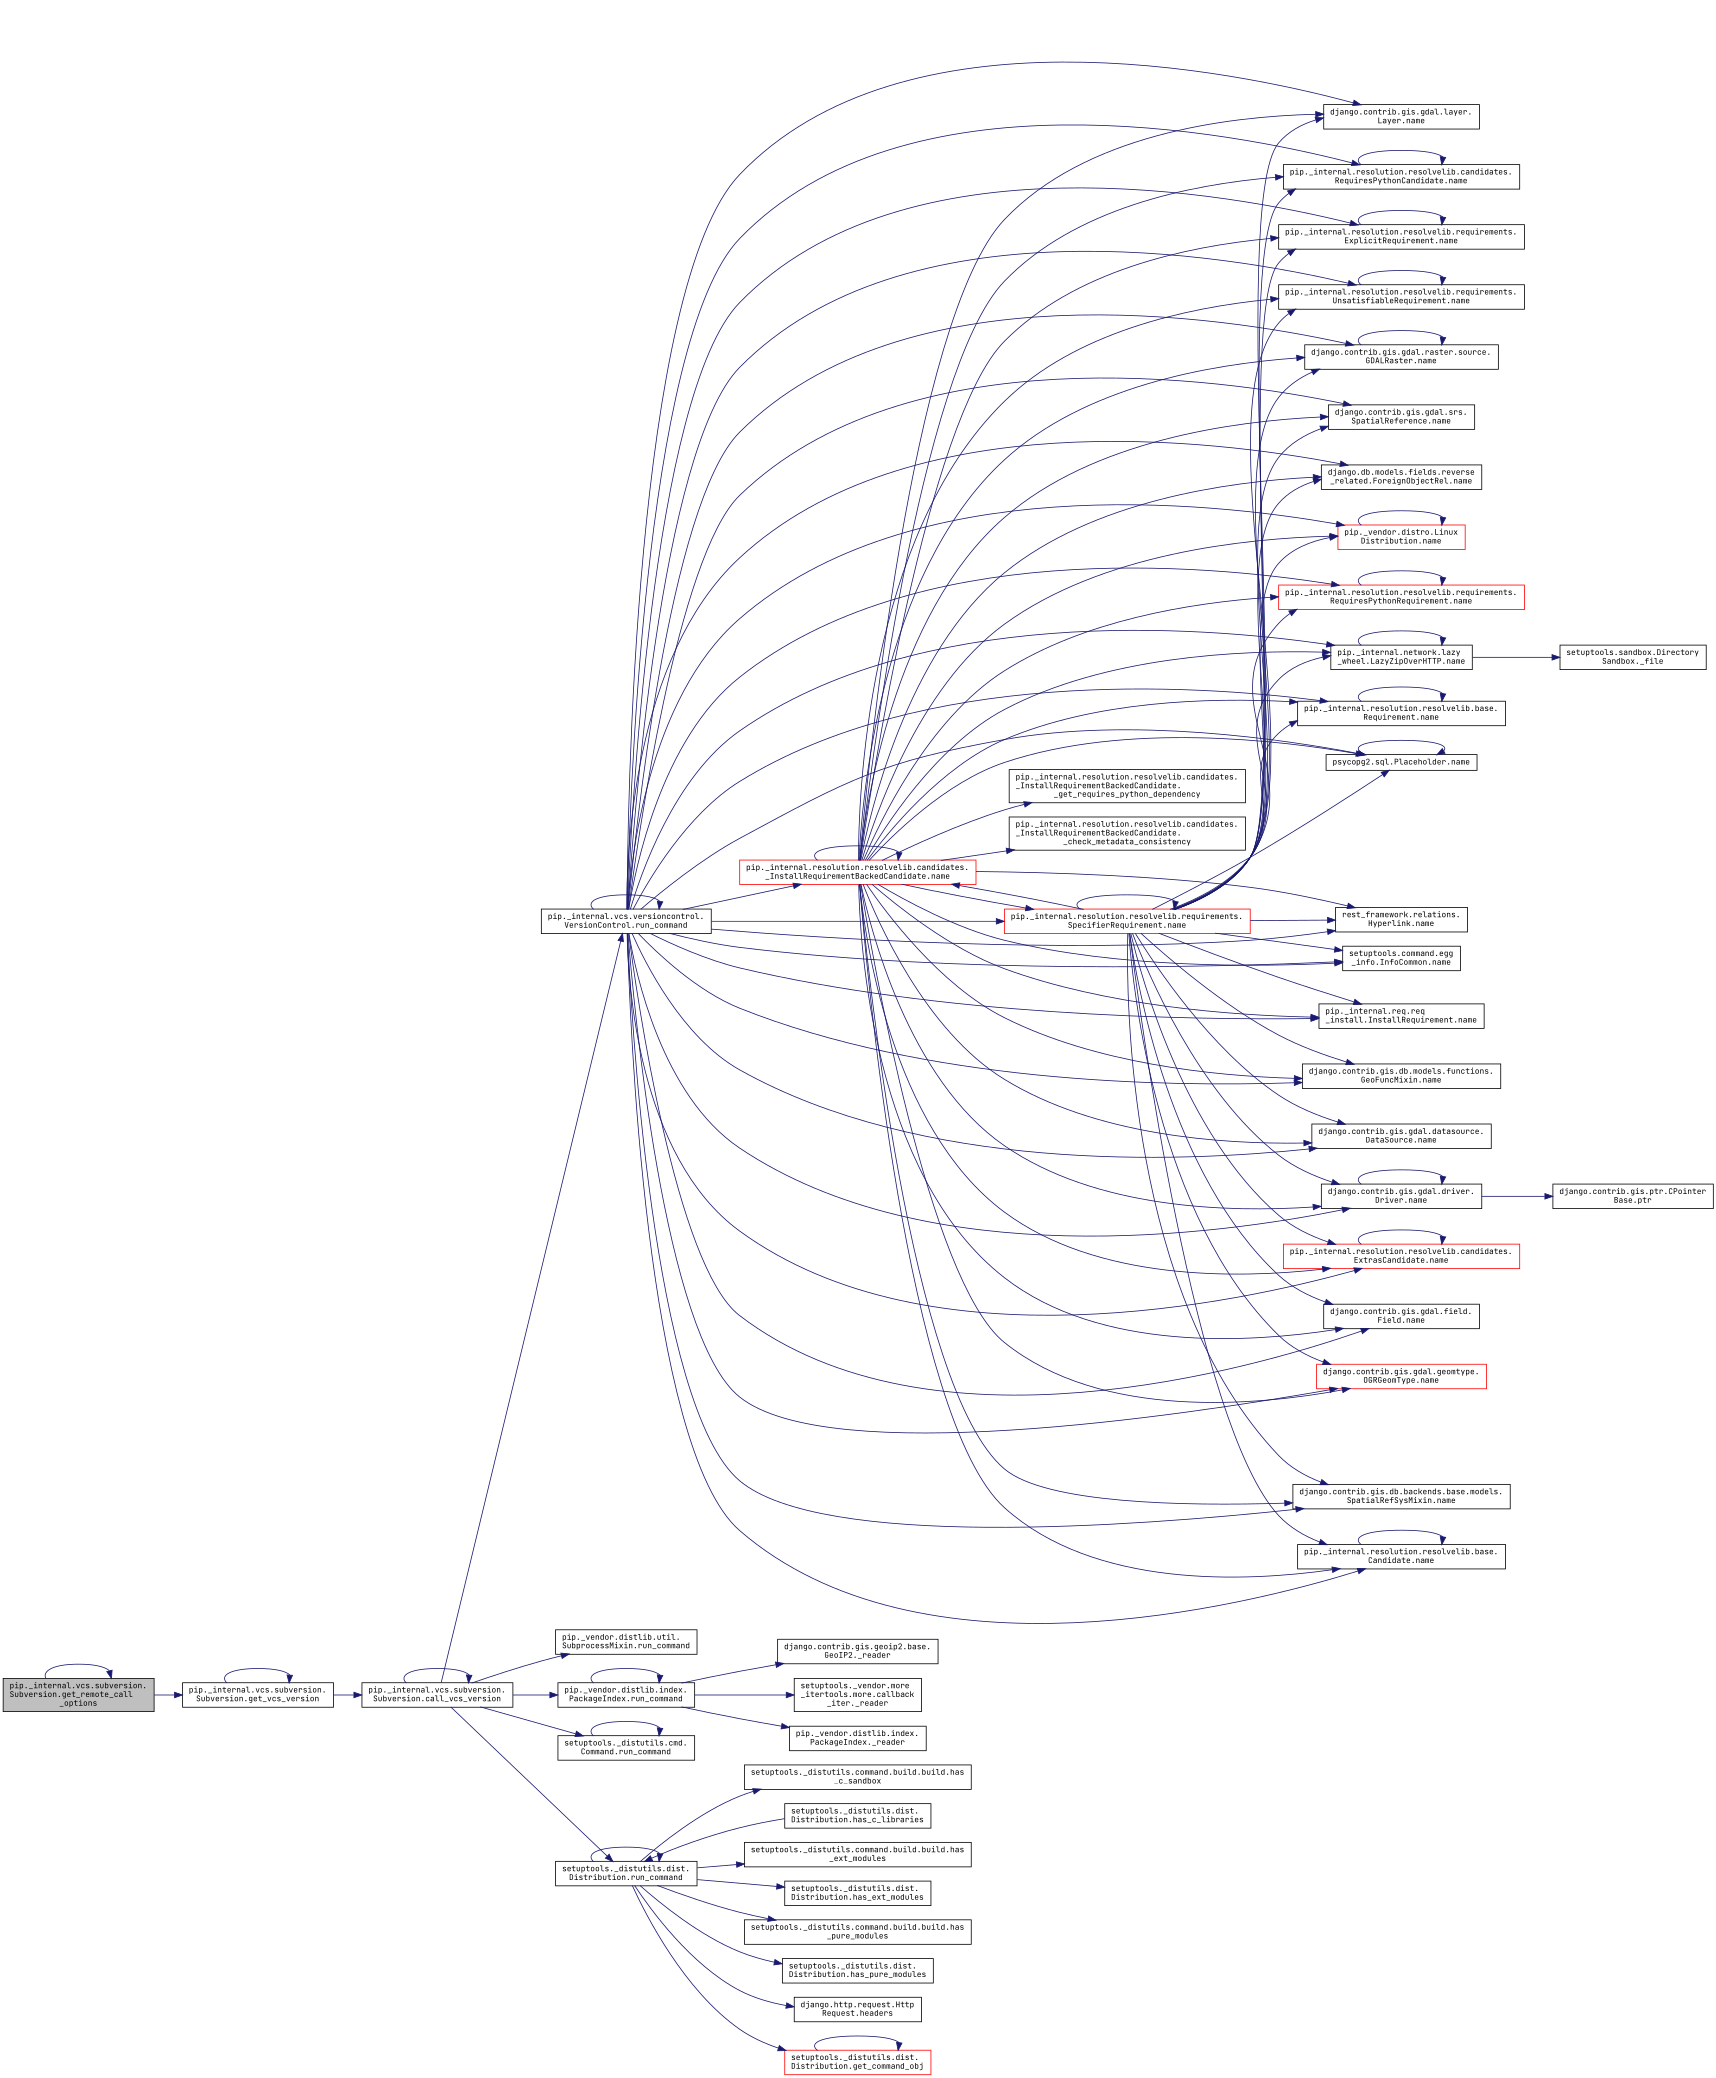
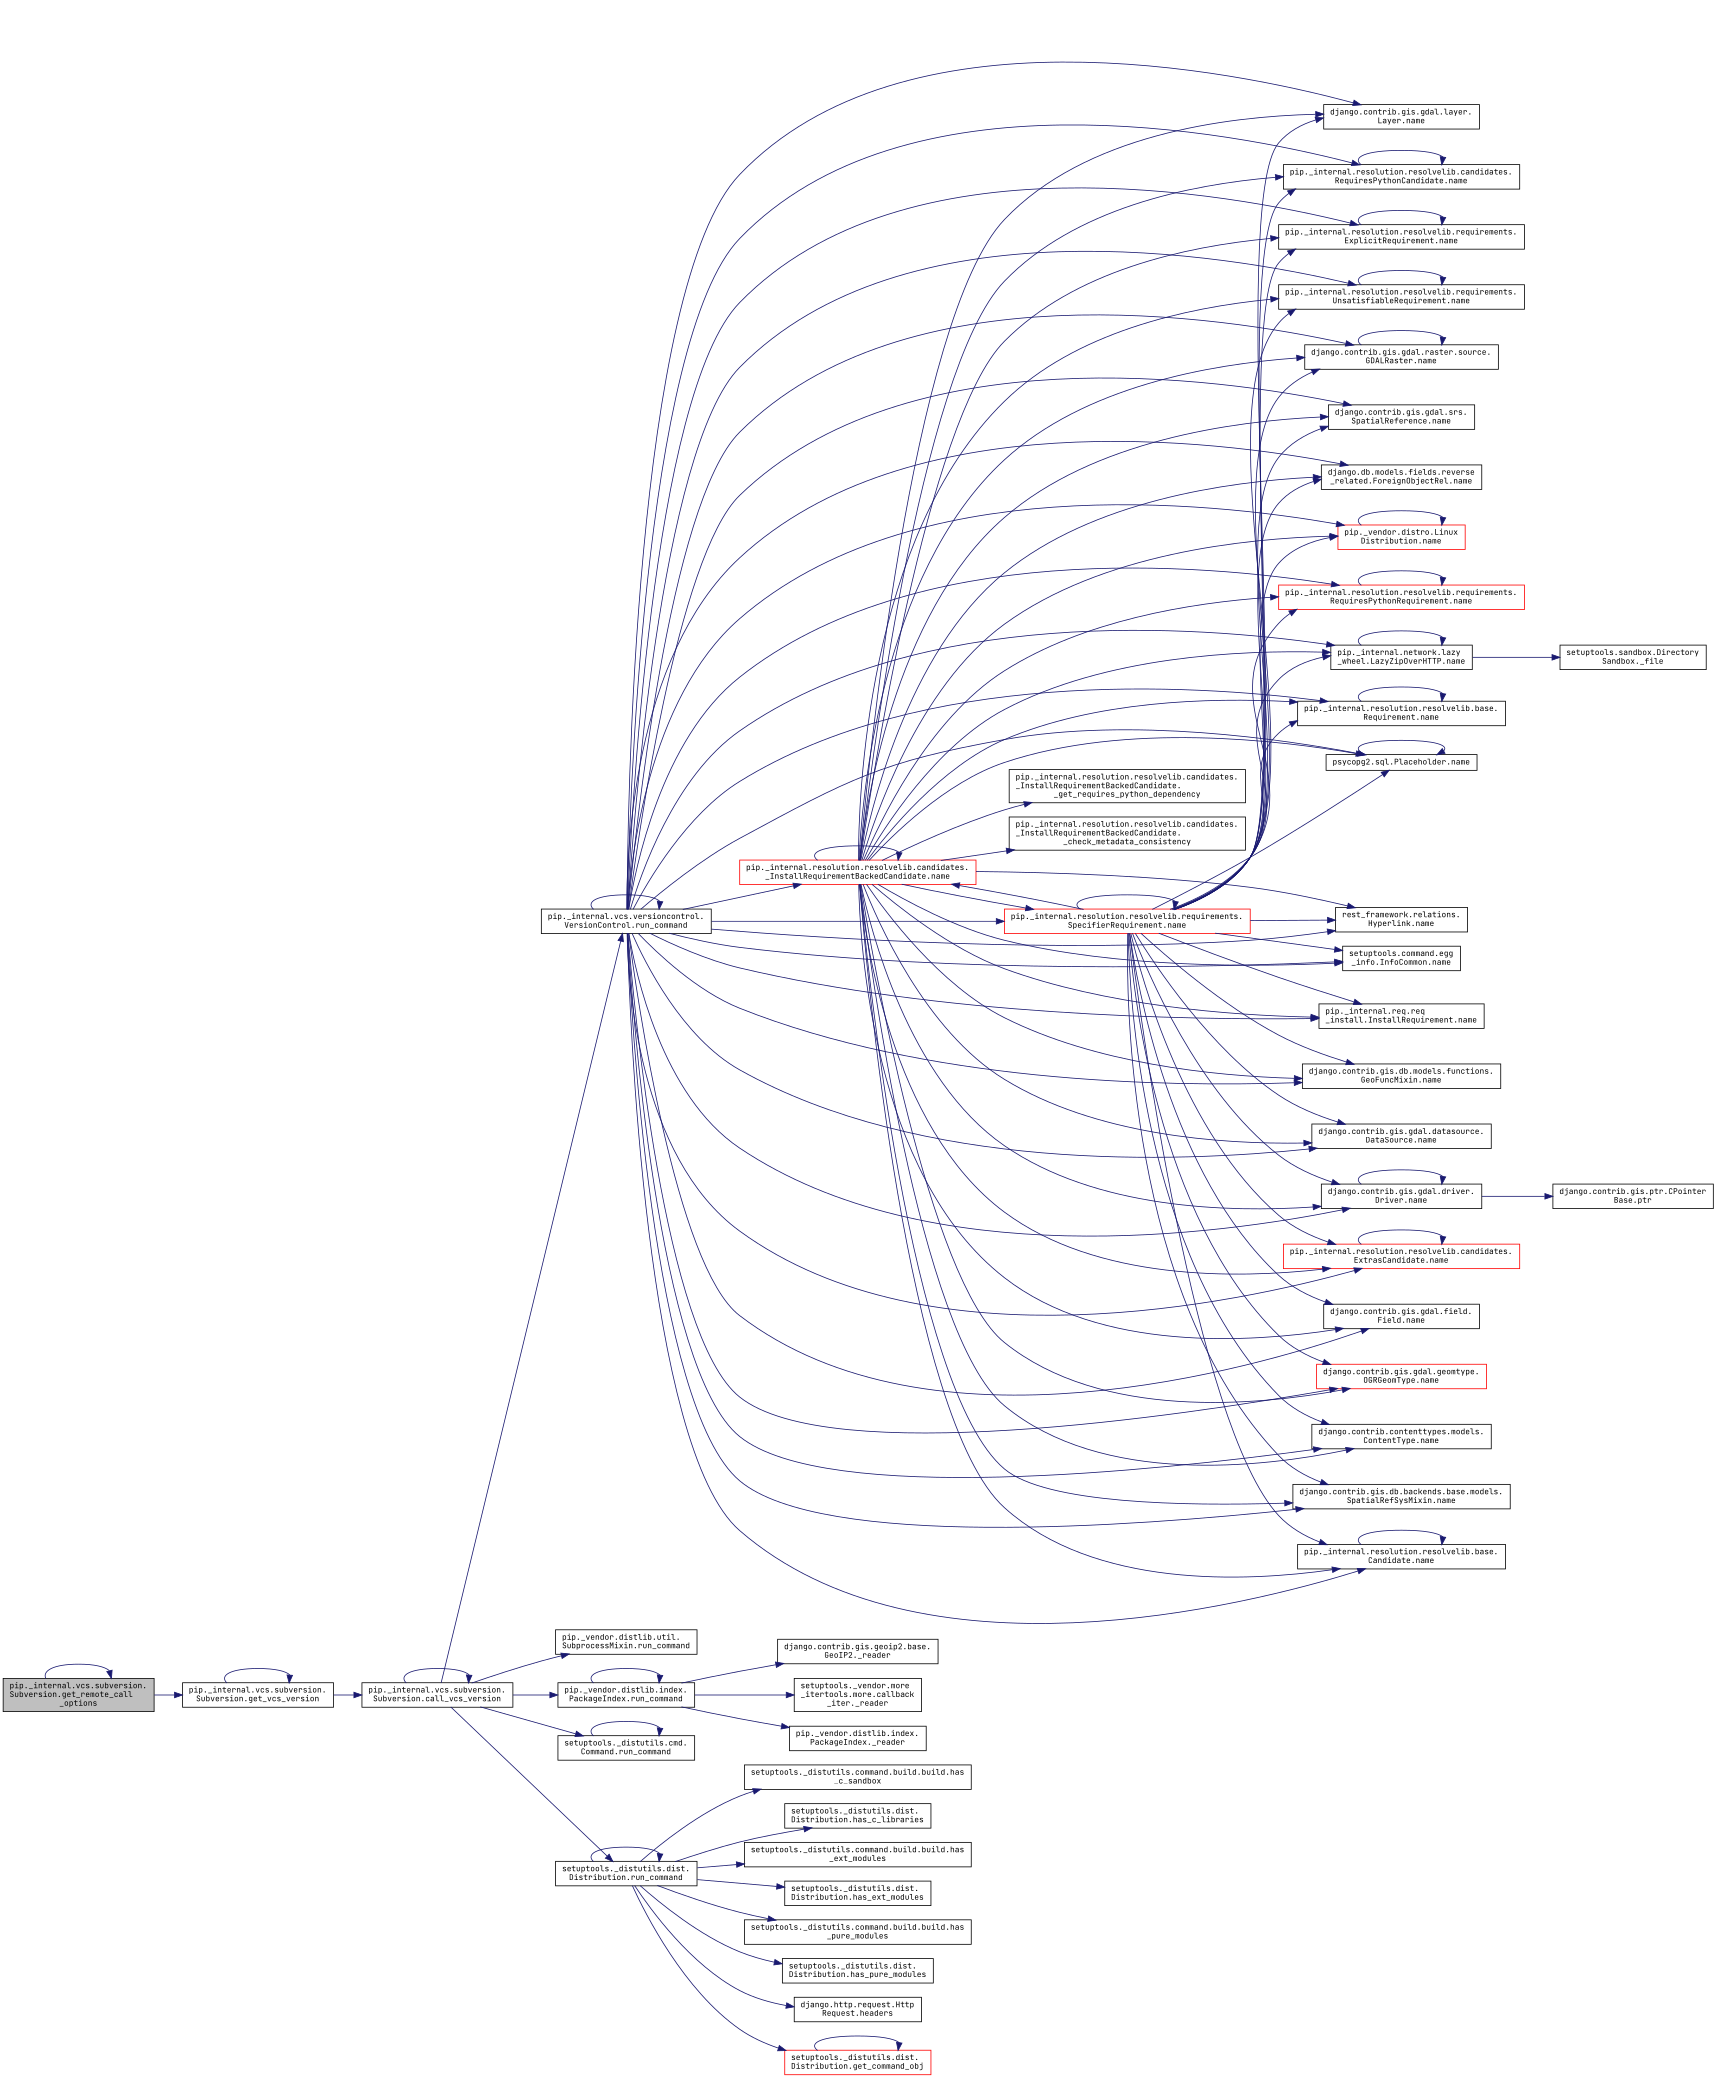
node "django.contrib.contenttypes.models. ContentType.name": added
edge "setuptools._distutils.dist. Distribution.has_c_libraries" -> "setuptools._distutils.dist. Distribution.run_command": reversed
